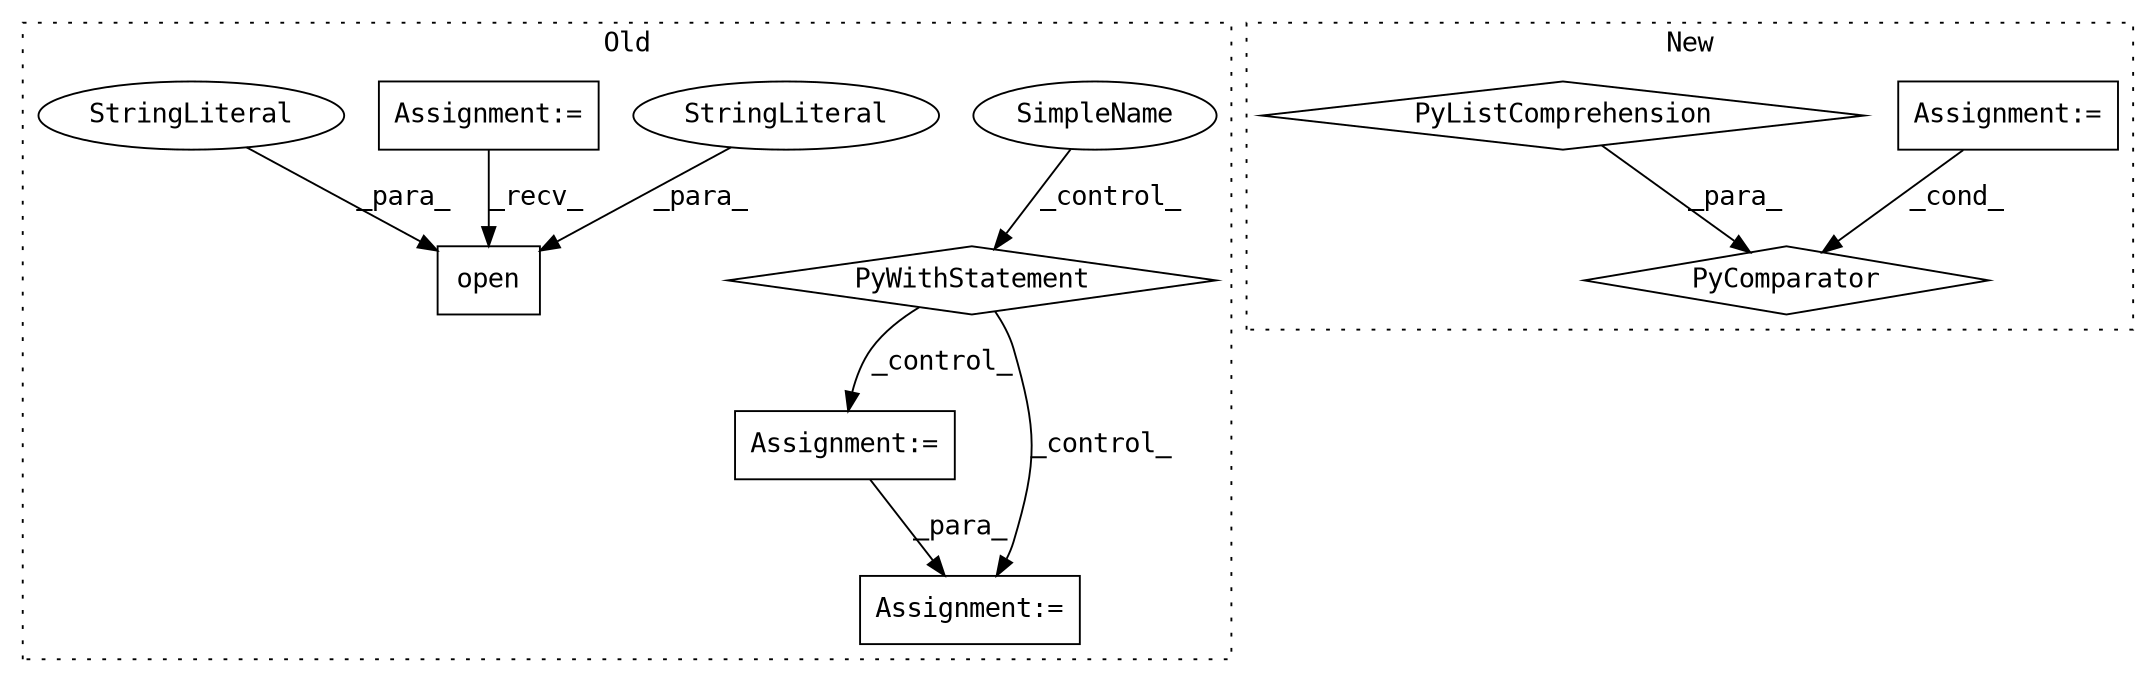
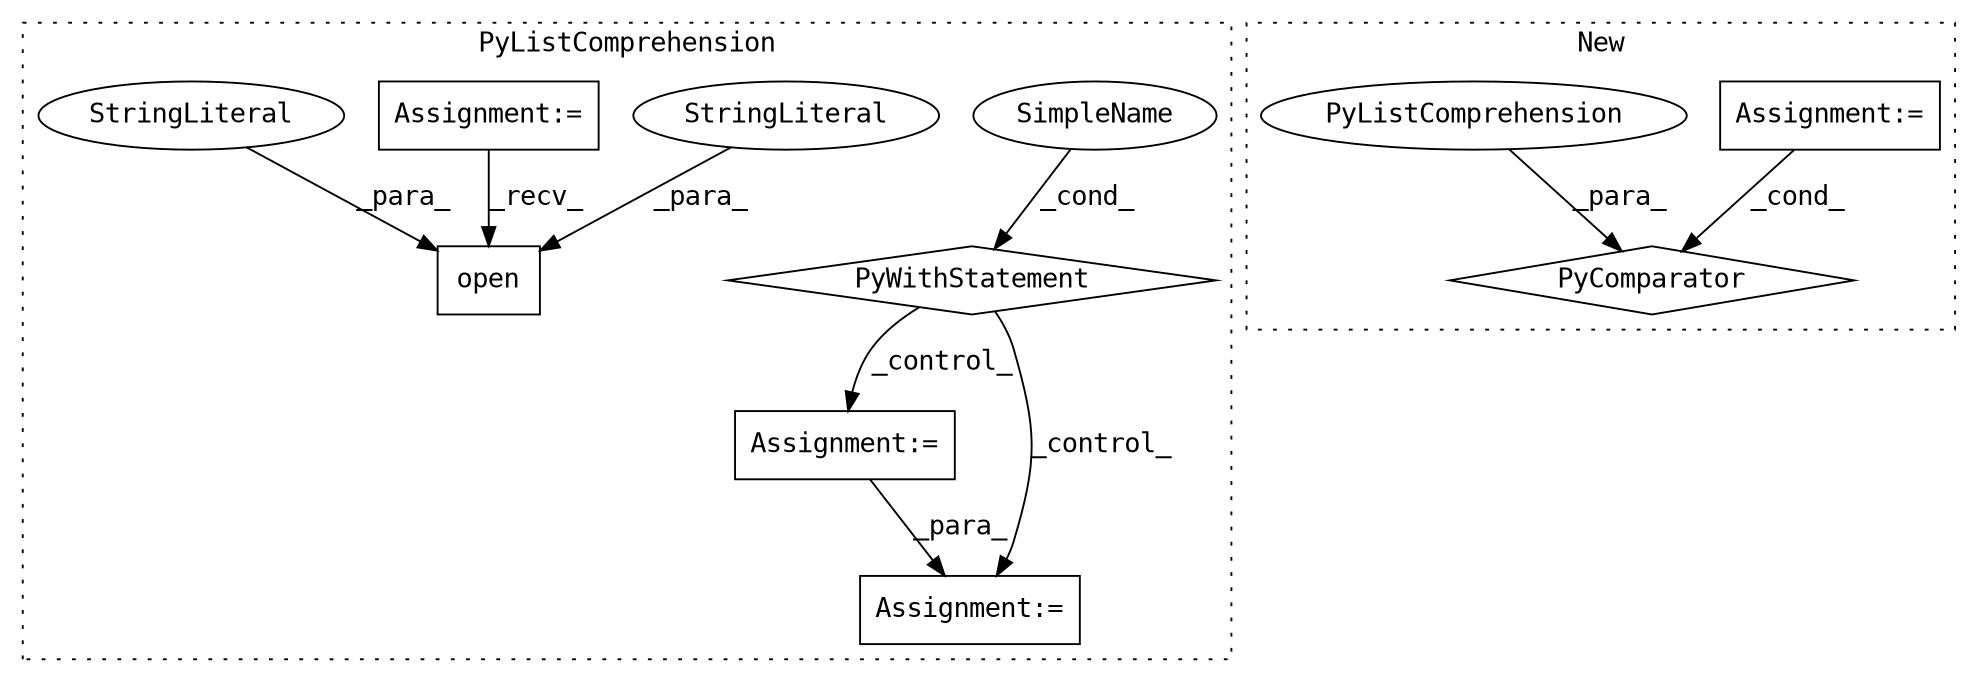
cluster "Old": label "Old" -> "PyListComprehension"
node "PyListComprehension": shape diamond -> ellipse
edge "SimpleName" -> "PyWithStatement": label "_control_" -> "_cond_"
